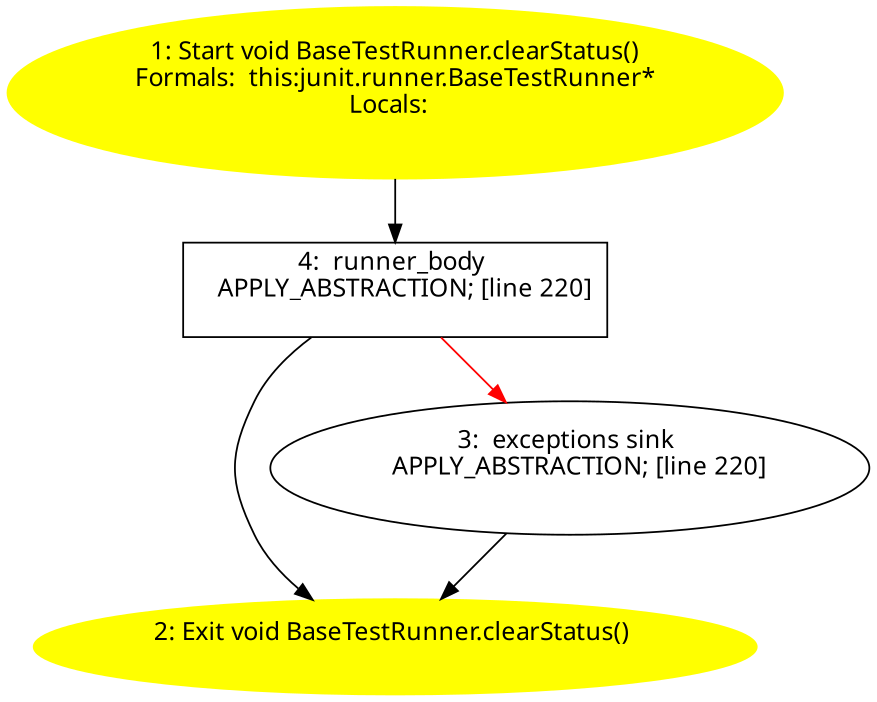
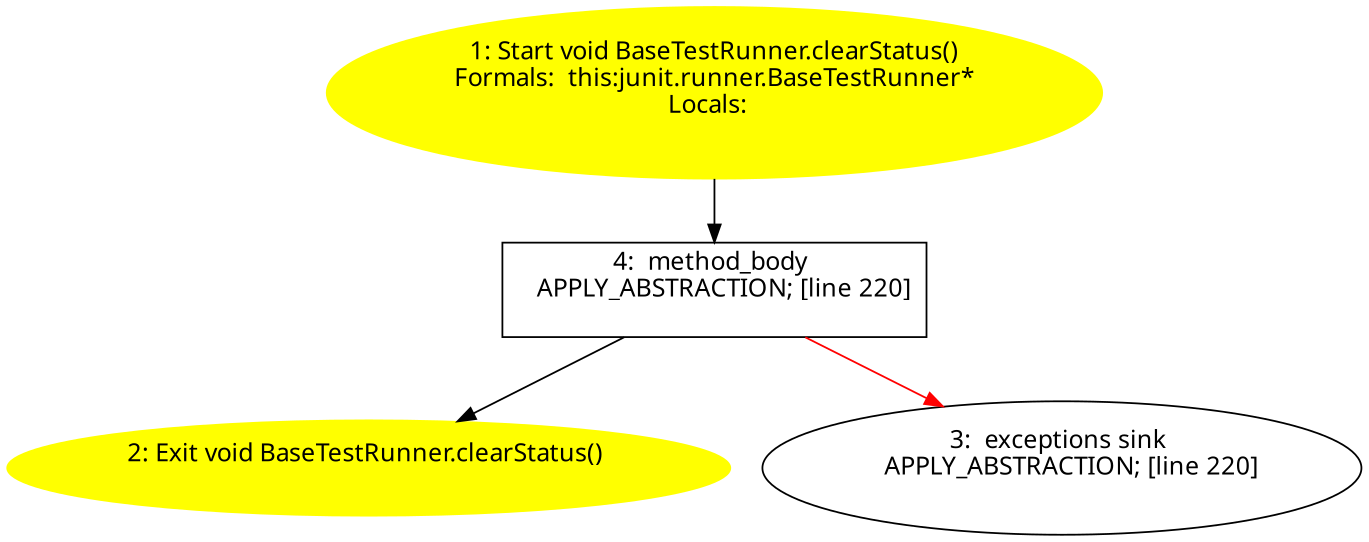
node "4:  runner_body APPLY_ABSTRACTION; [line 220]": label "4:  runner_body APPLY_ABSTRACTION; [line 220]" -> "4:  method_body APPLY_ABSTRACTION; [line 220]"
edge "3:  exceptions sink APPLY_ABSTRACTION; [line 220]" -> "2: Exit void BaseTestRunner.clearStatus()": removed
